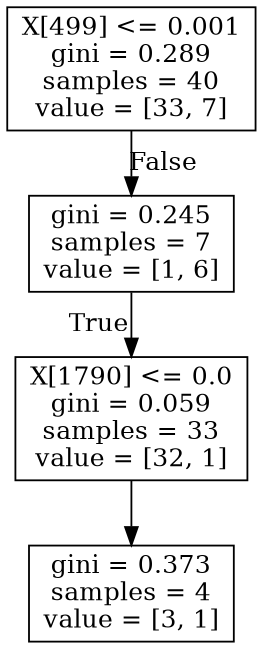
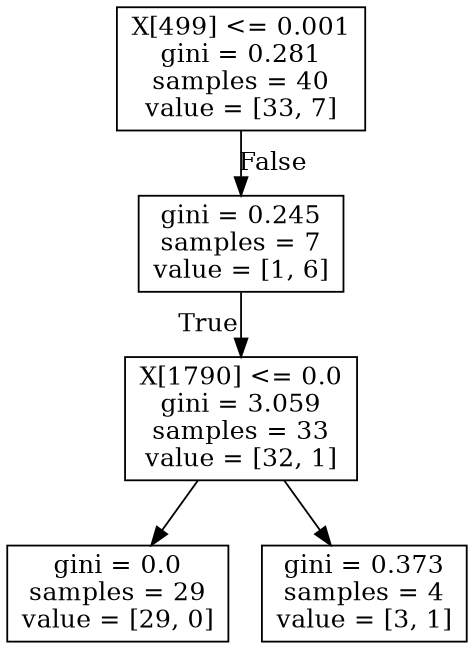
node "X[499] <= 0.001 gini = 0.289 samples = 40 value = [33, 7]": label "X[499] <= 0.001 gini = 0.289 samples = 40 value = [33, 7]" -> "X[499] <= 0.001 gini = 0.281 samples = 40 value = [33, 7]"
node "X[1790] <= 0.0 gini = 0.059 samples = 33 value = [32, 1]": label "X[1790] <= 0.0 gini = 0.059 samples = 33 value = [32, 1]" -> "X[1790] <= 0.0 gini = 3.059 samples = 33 value = [32, 1]"
node "gini = 0.0 samples = 29 value = [29, 0]": added
